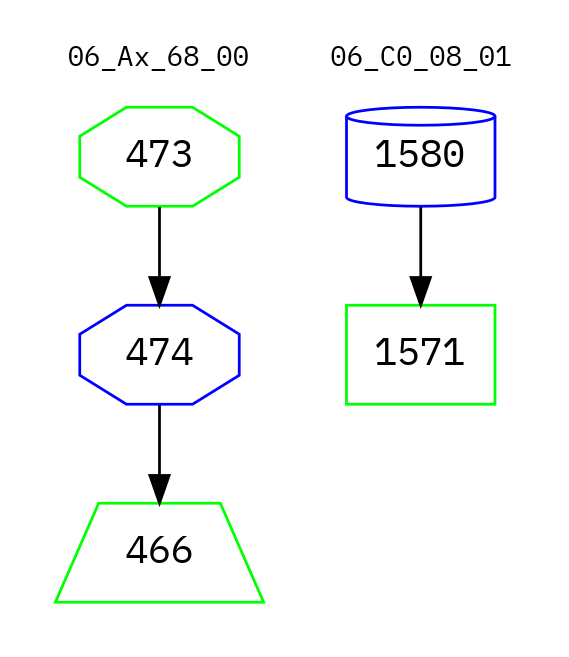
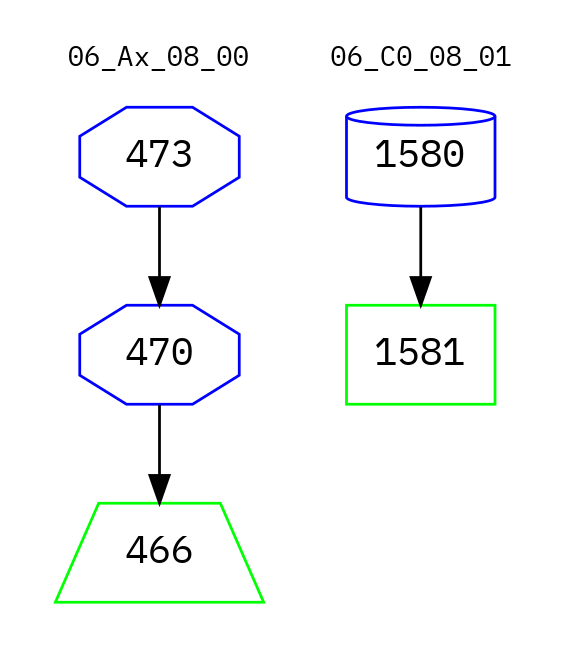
cluster "06_Ax_68_00": label "06_Ax_68_00" -> "06_Ax_08_00"
node "473": color green -> blue
node "474": label "474" -> "470"
node "1571": label "1571" -> "1581"
